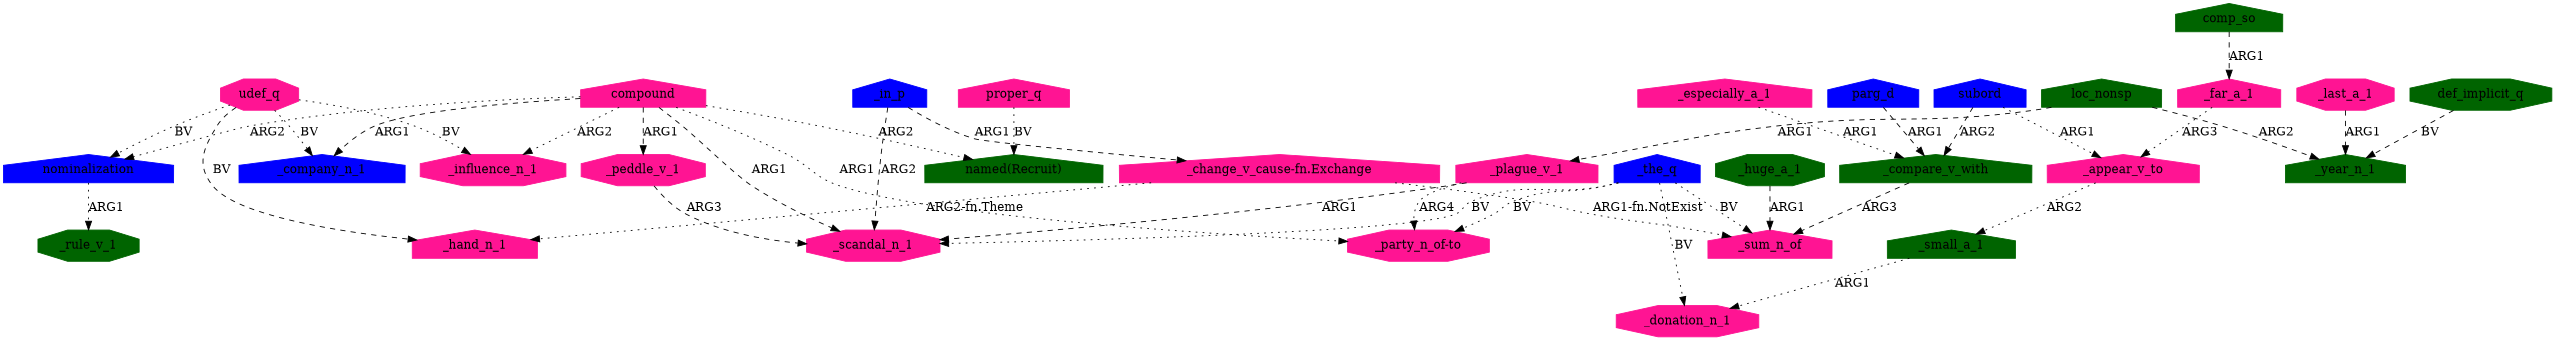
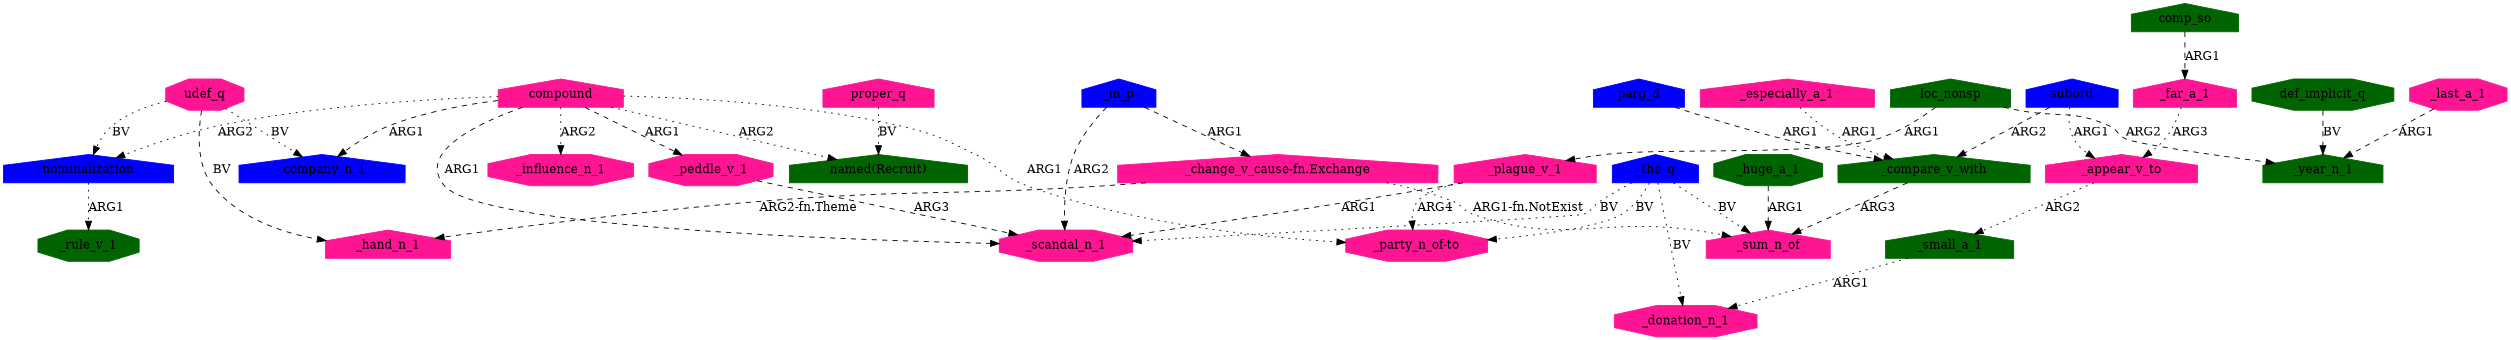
edge "udef_q" -> "_influence_n_1": removed, label "BV"
edge "_change_v_cause-fn.Exchange" -> "_hand_n_1": style dotted -> dashed
